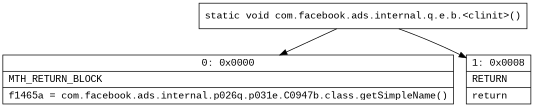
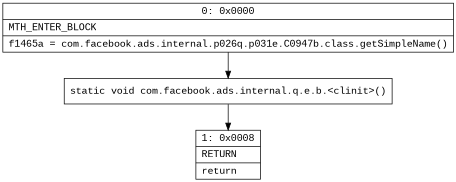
edge "static void com.facebook.ads.internal.q.e.b.<clinit>()" -> "0: 0x0000": reversed
node "0: 0x0000": text "MTH_RETURN_BLOCK" -> "MTH_ENTER_BLOCK"
